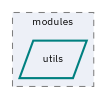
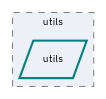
cluster "modules": label "modules" -> "utils"
